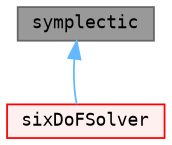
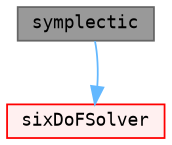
edge "sixDoFSolver" -> "symplectic": reversed
